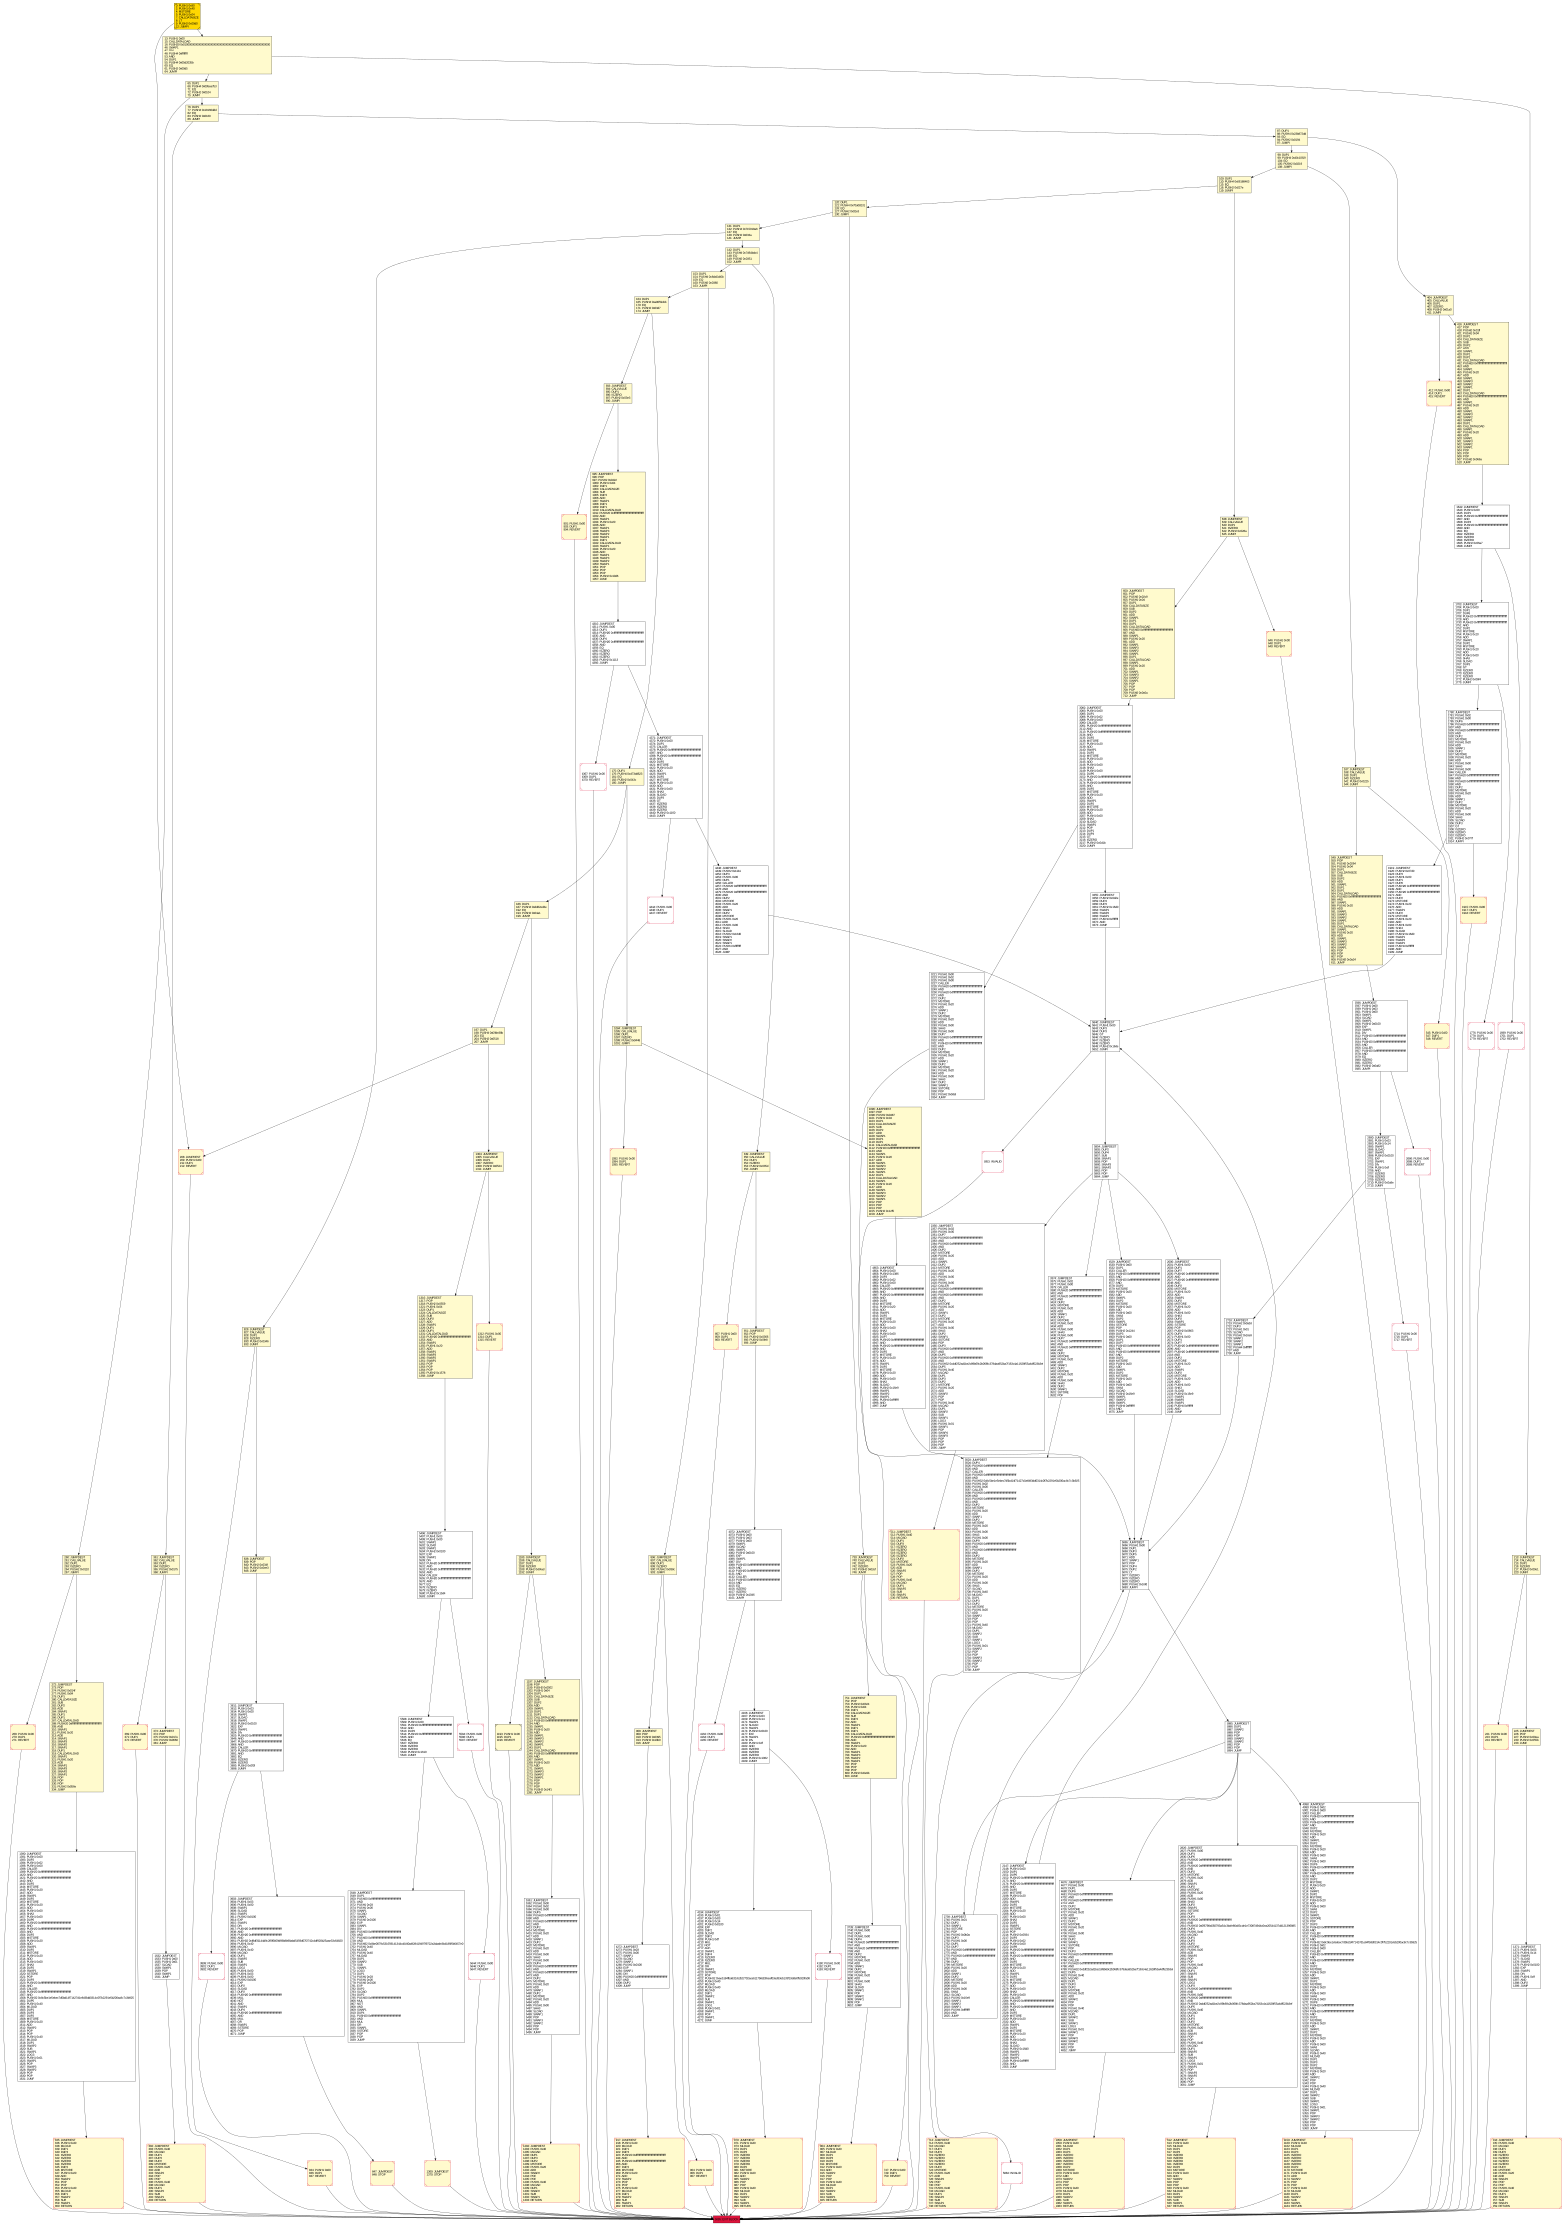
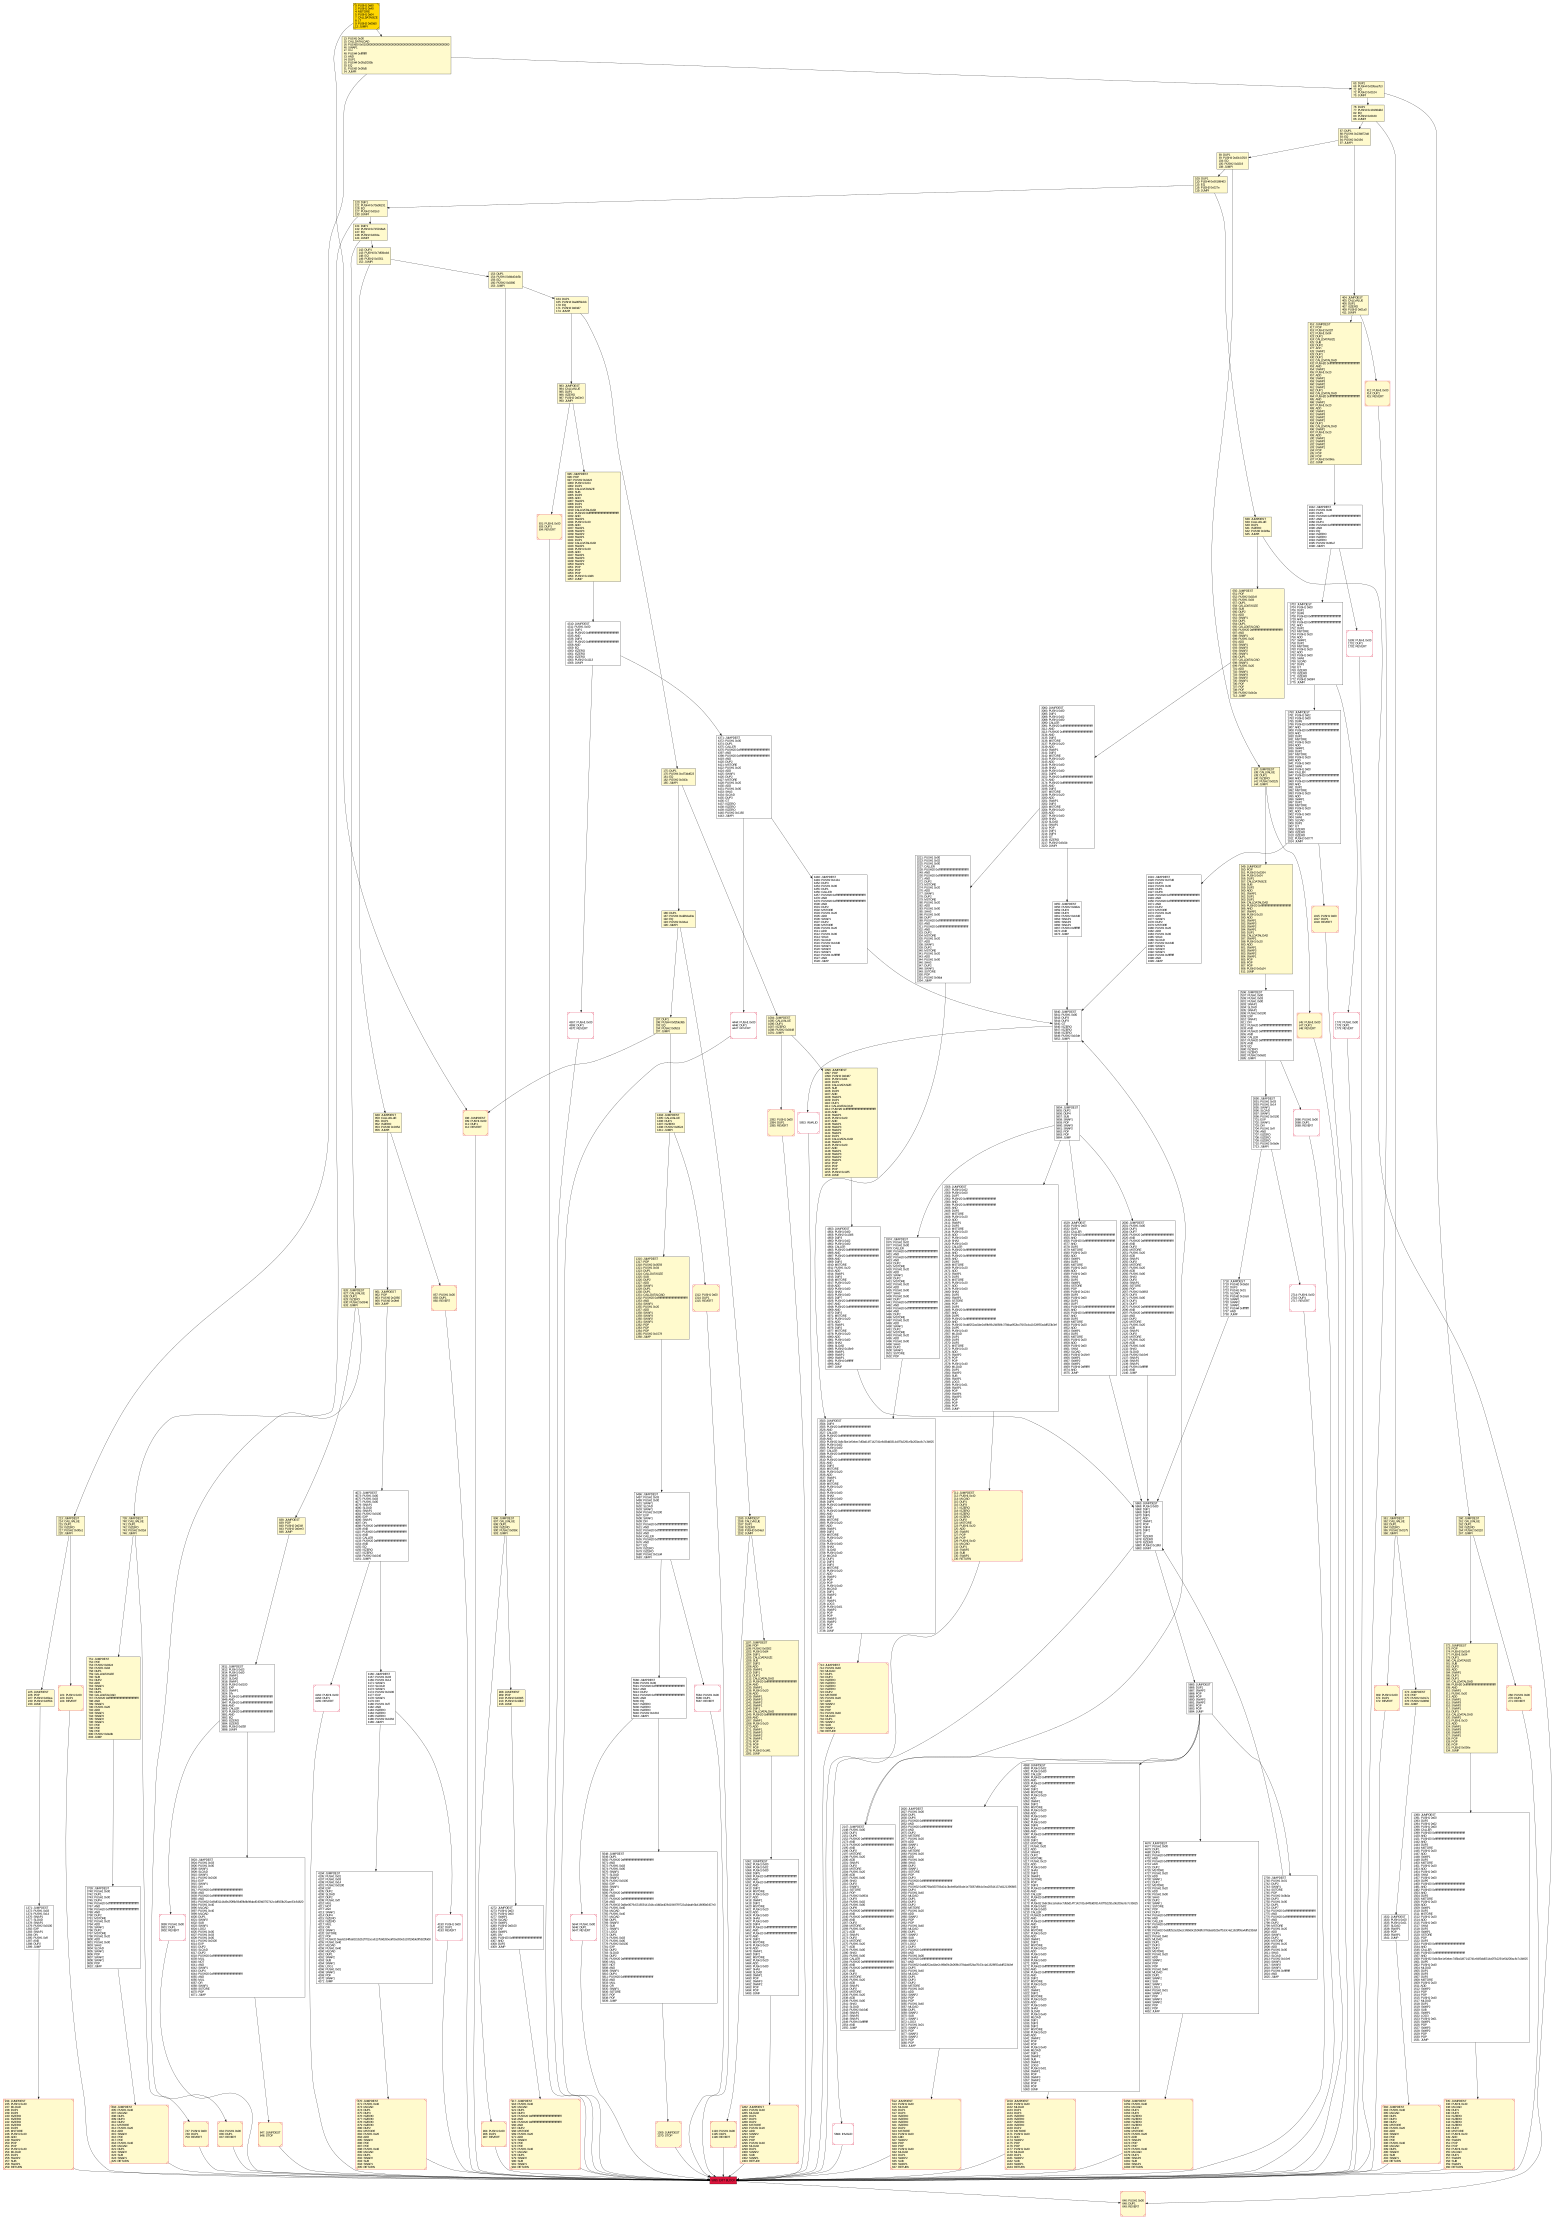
node "1193: PUSH1 0x00 1195: DUP1 1196: REVERT": color black -> crimson
edge "646: PUSH1 0x00 648: DUP1 649: REVERT" -> "5895: EXIT BLOCK": reversed
